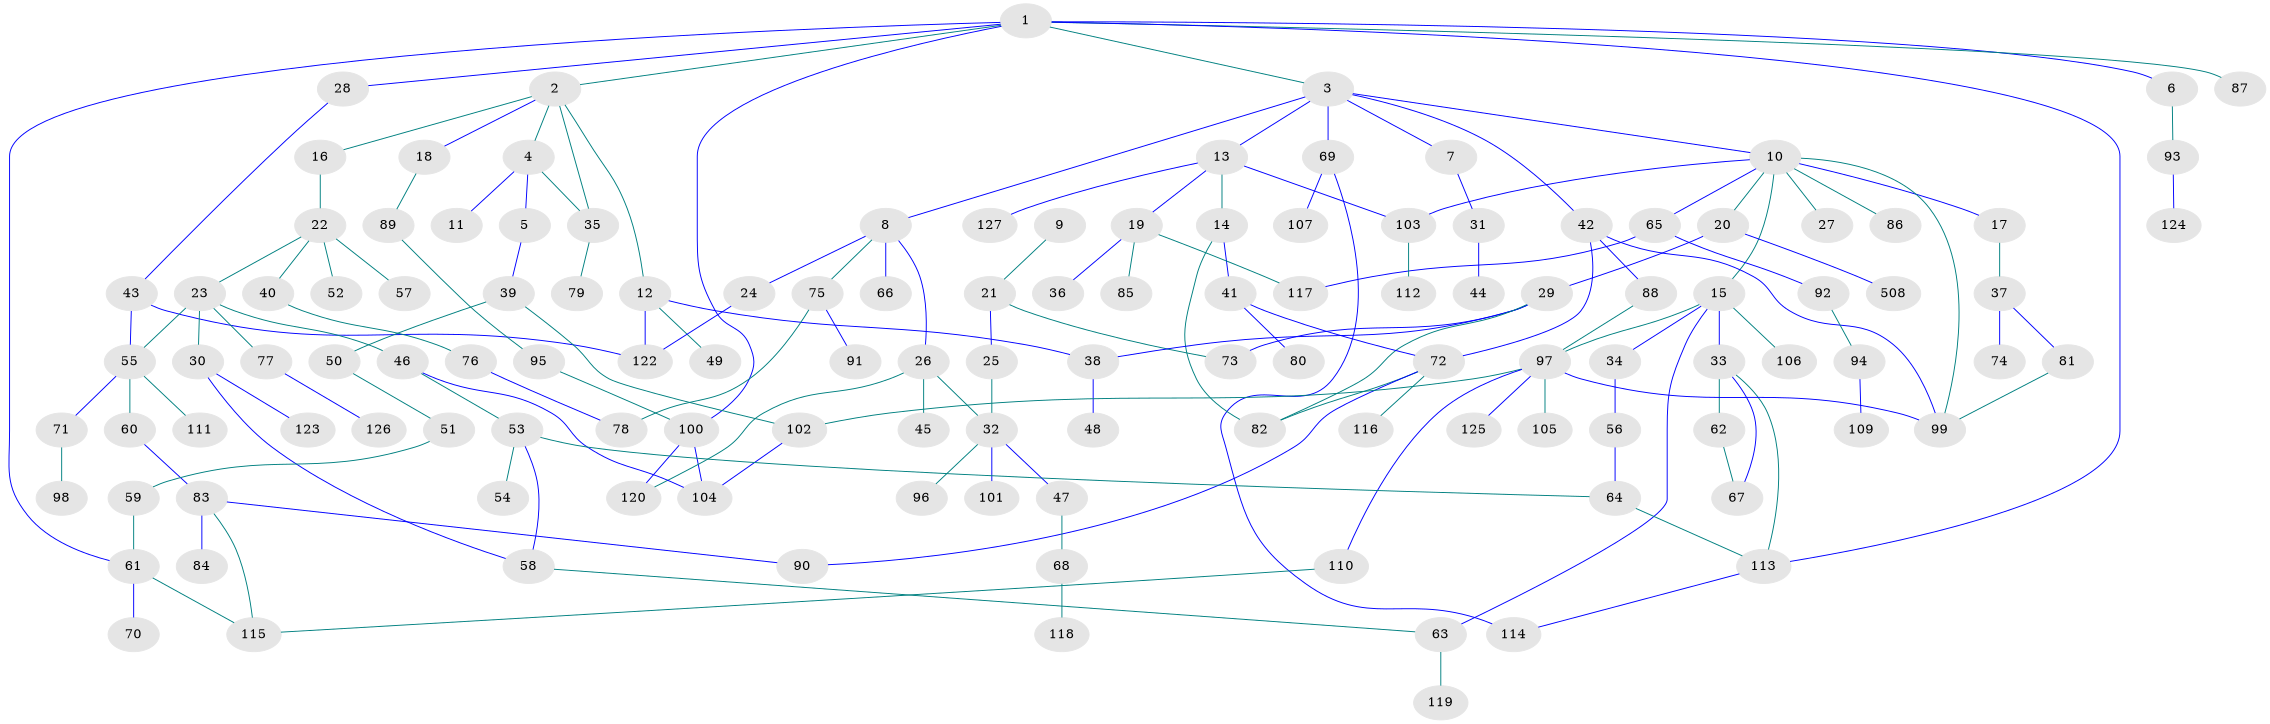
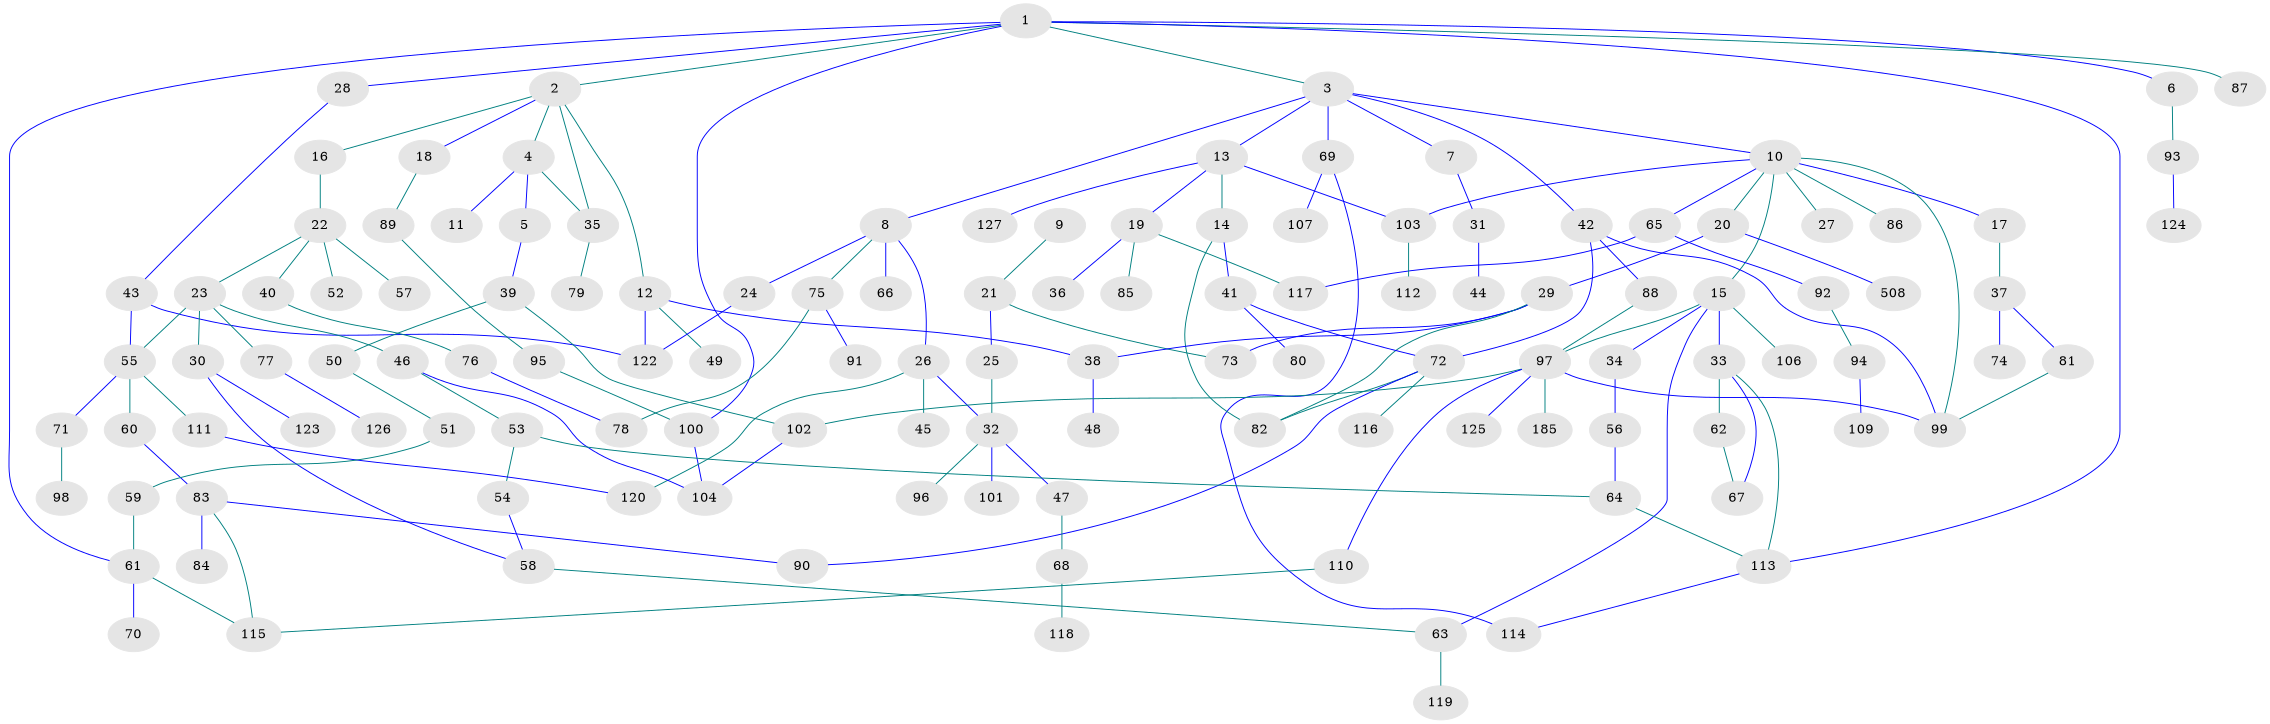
edge "26" -- "32": color teal -> blue
node "105": label "105" -> "185"
edge "100" -- "120": now "111" -- "120"
edge "53" -- "58": now "54" -- "58"
